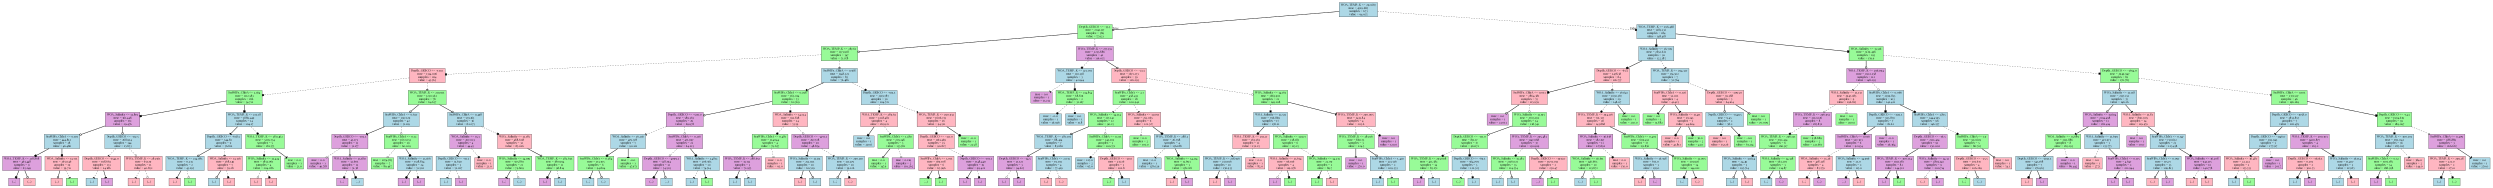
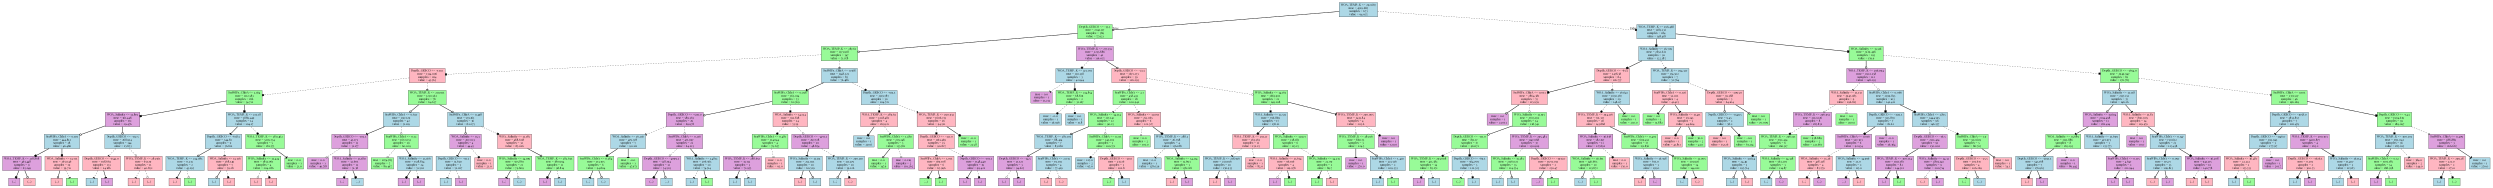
edge "Depth_GEBCO <= -3549.5 mse = 9.45 samples = 2 value = 58.2" -> "mse = 0.0 samples = 1 value = 55.126": style dashed -> bold
edge "WOA_TEMP_K <= 287.96 mse = 860.75 samples = 3 value = 224.5" -> "mse = 0.0 samples = 1 value = 270.0": arrowhead odot -> tee
node "mse = 0.0 samples = 1 value = 277.1": removed
